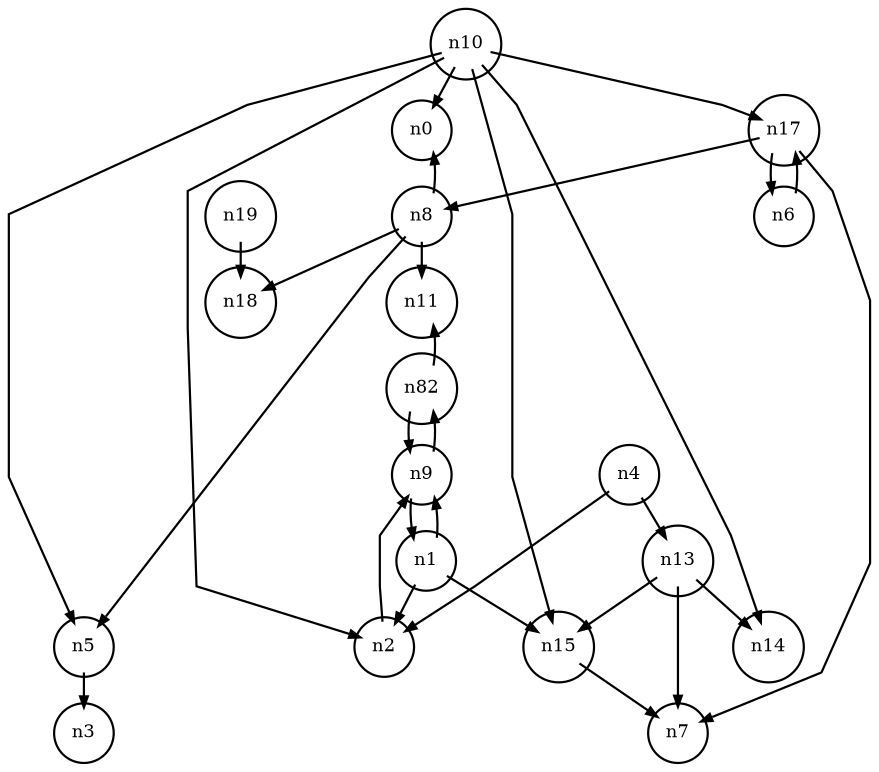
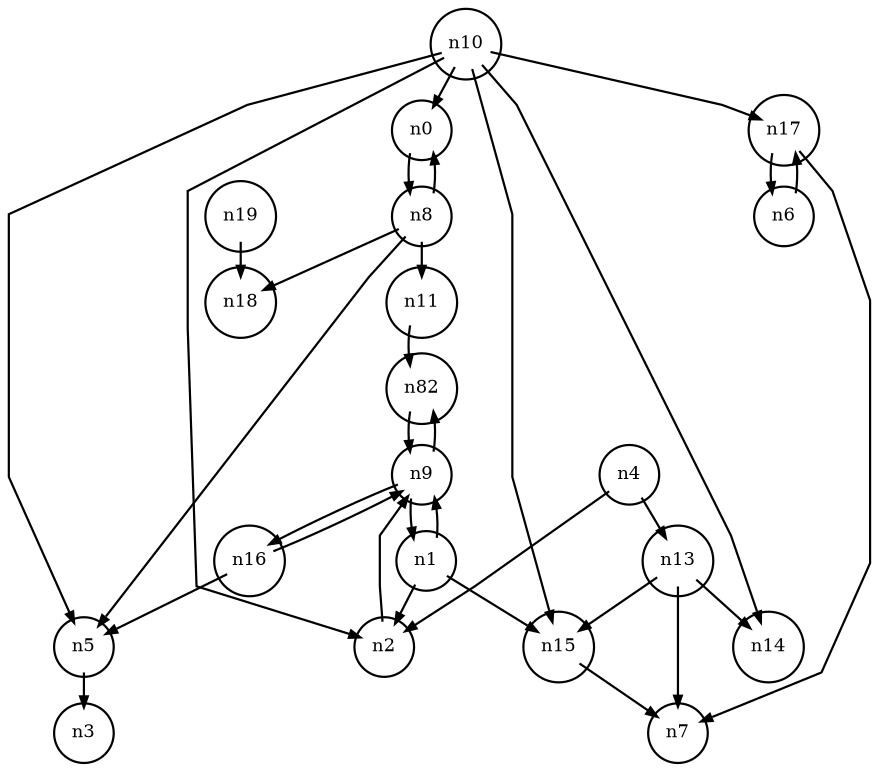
edge "n17" -> "n8": now "n0" -> "n8"
edge "n82" -> "n11": reversed
node "n16": added
